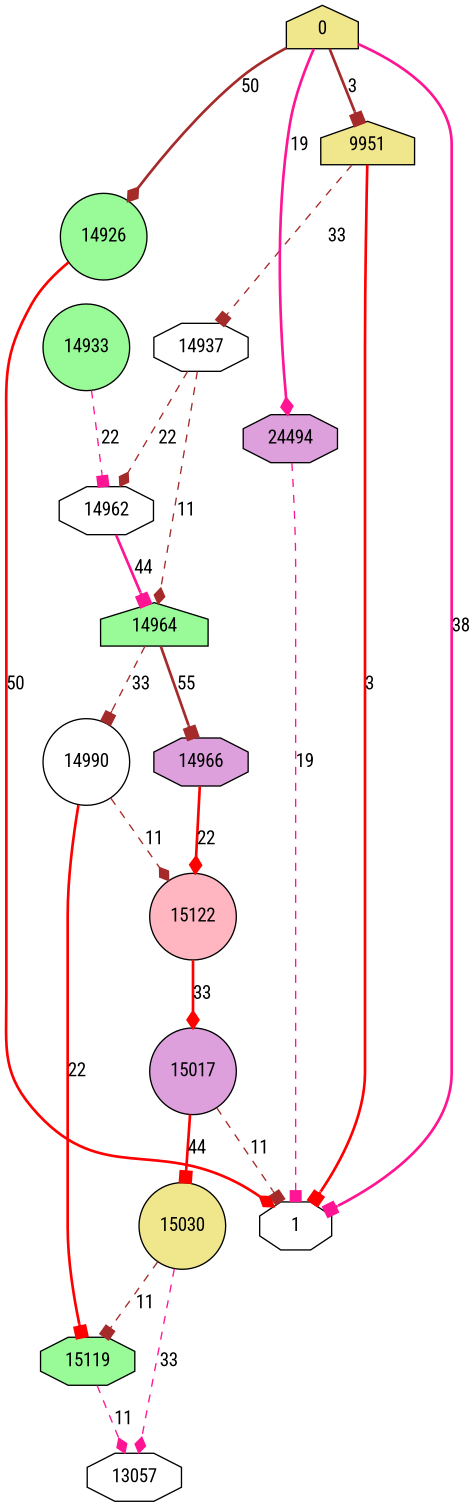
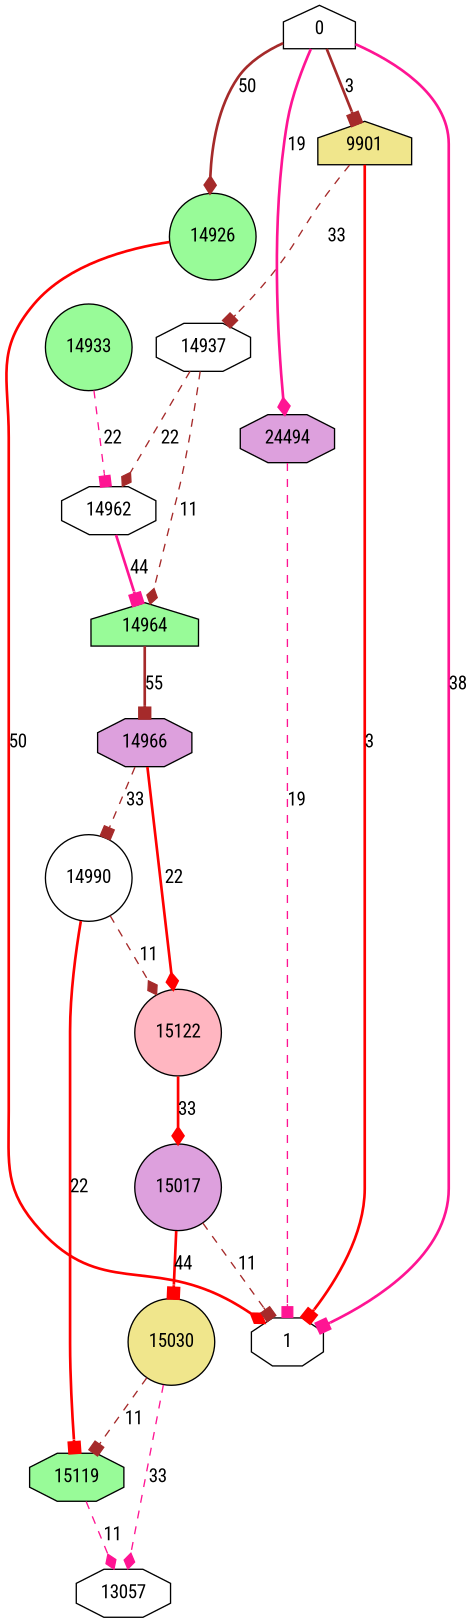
node "0": fillcolor khaki -> white
node "9951": label "9951" -> "9901"
edge "14964" -> "14990": now "14966" -> "14990"
